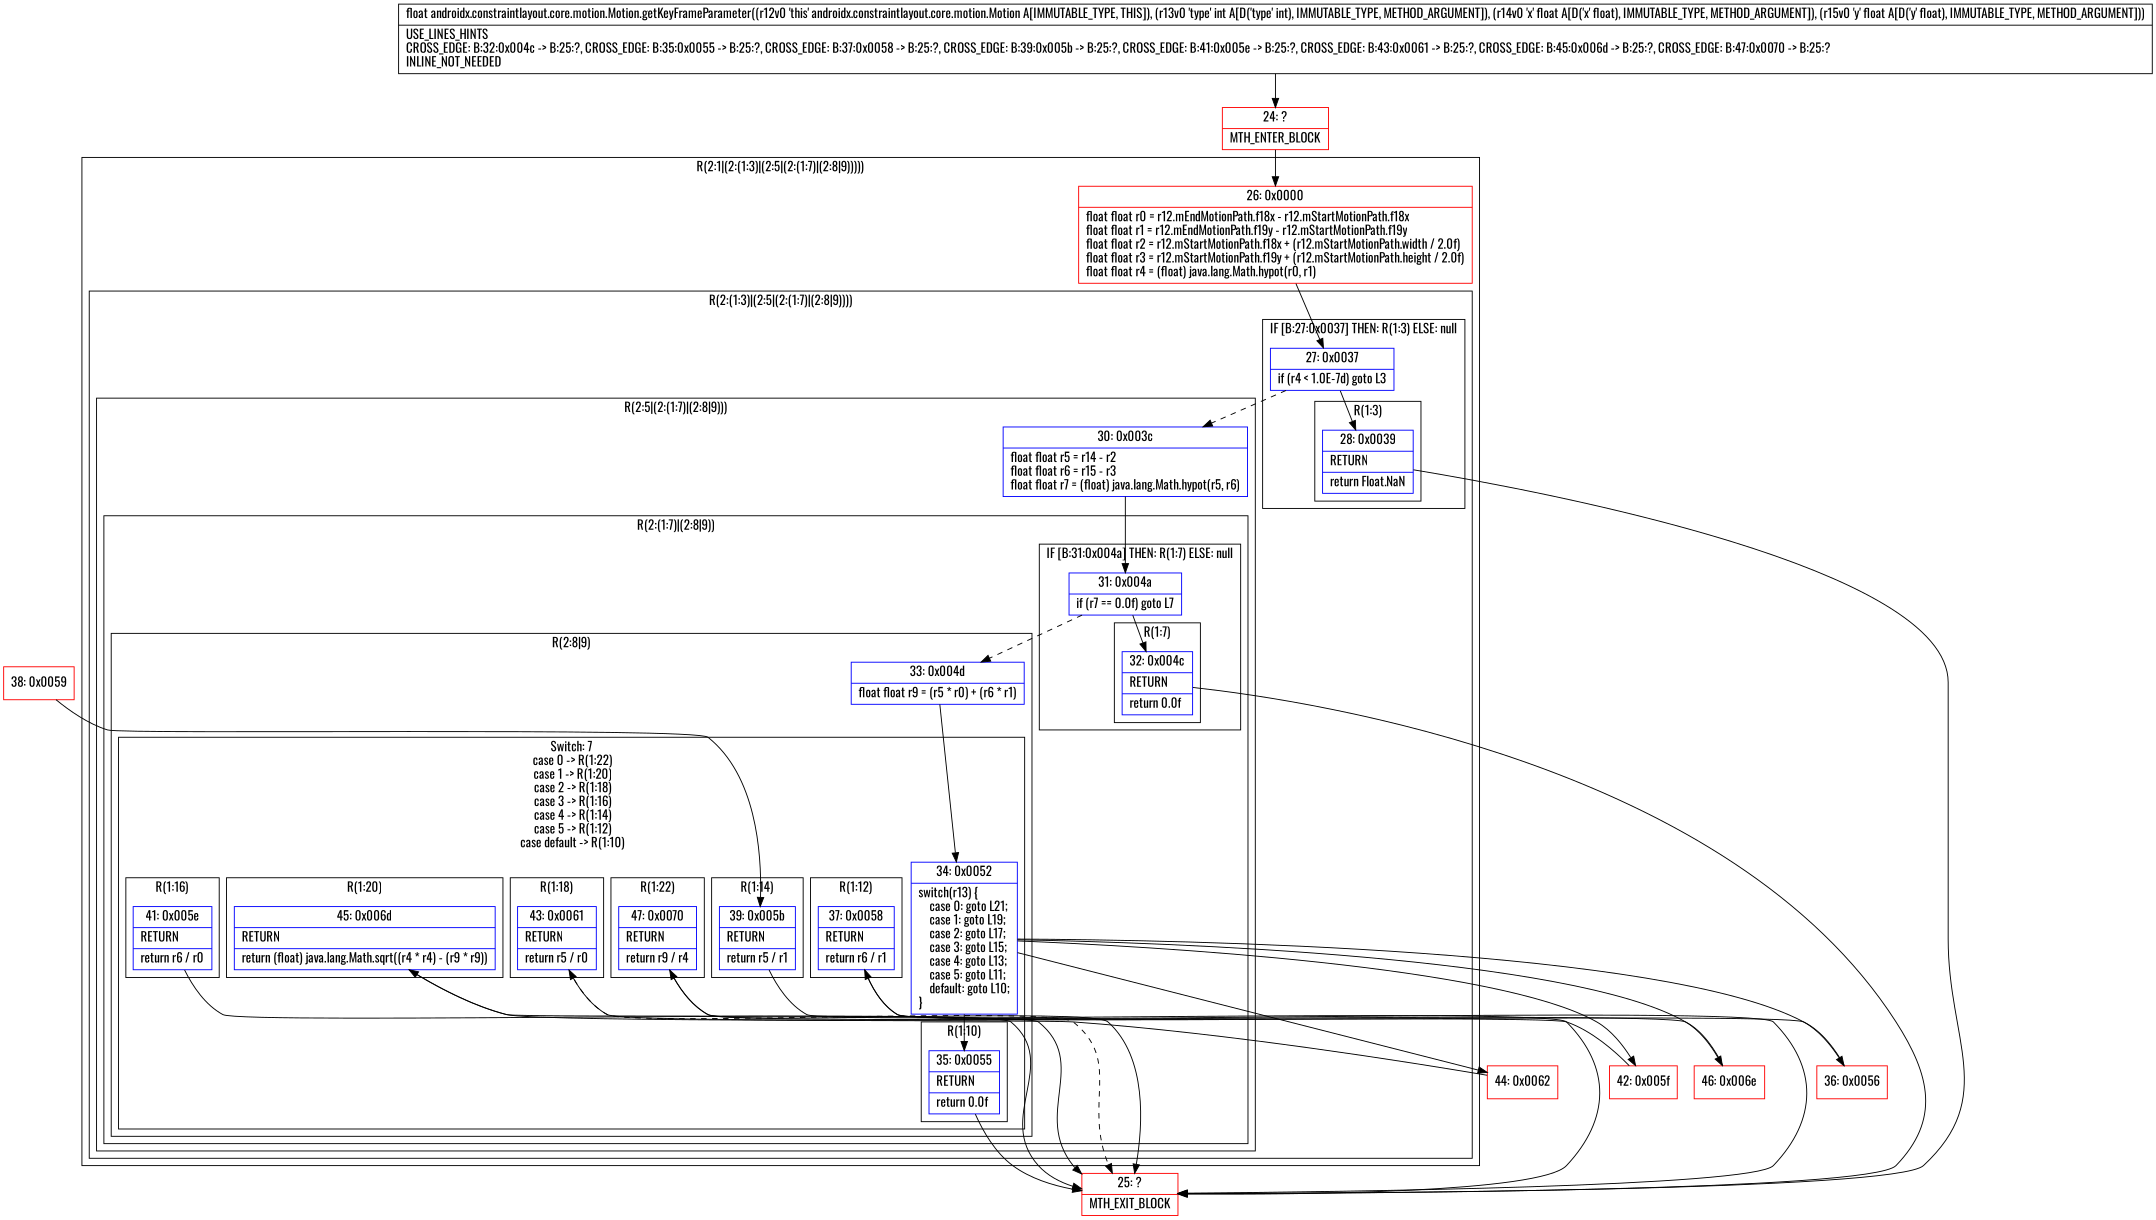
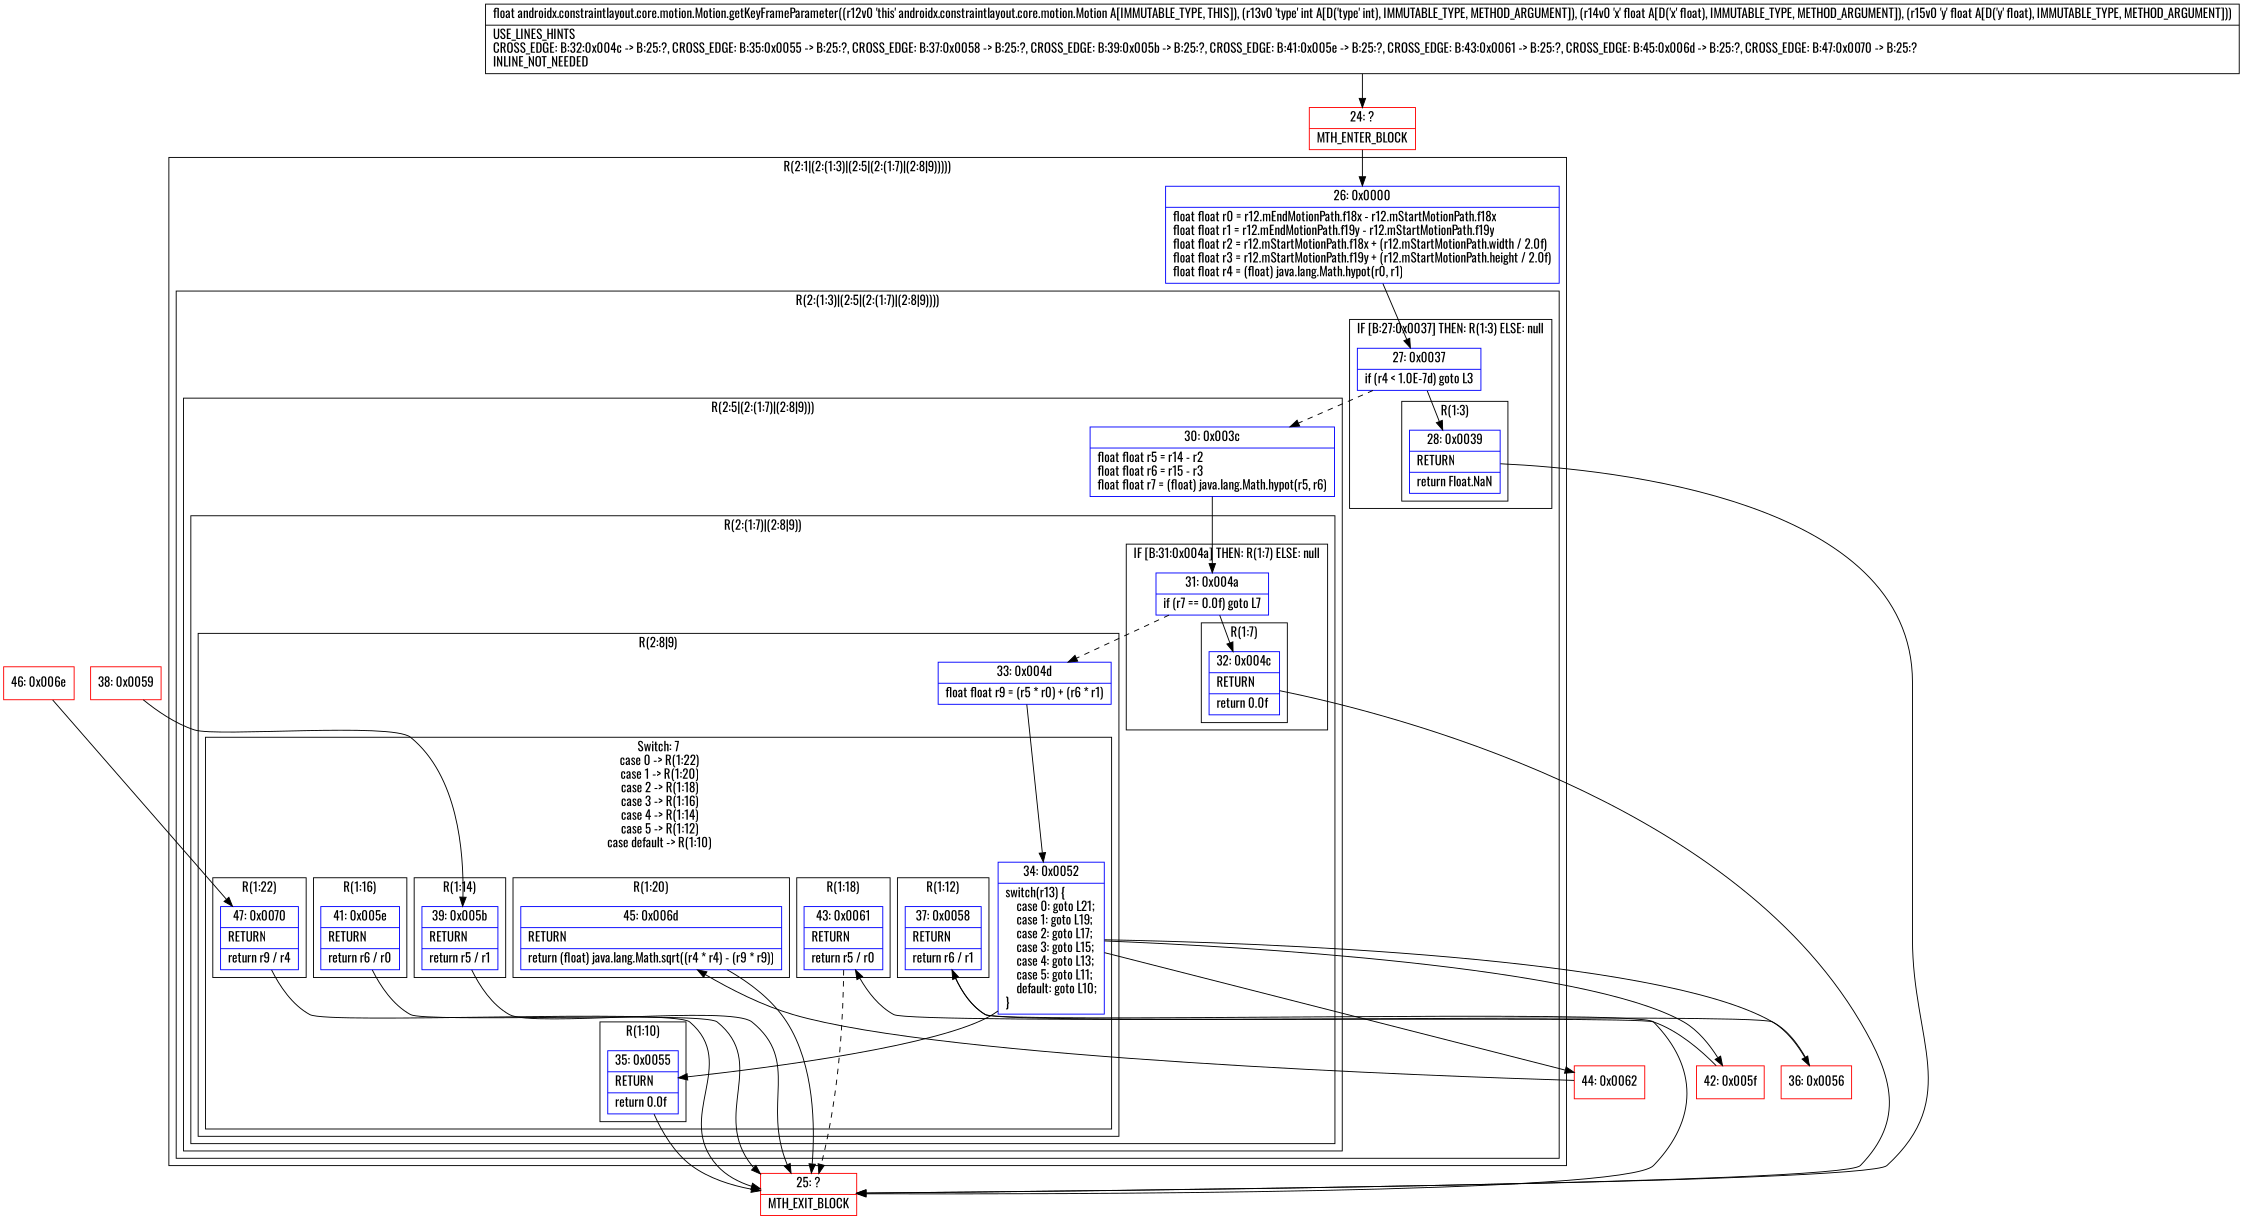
node "26: 0x0000": color red -> blue
edge "34: 0x0052" -> "46: 0x006e": removed
